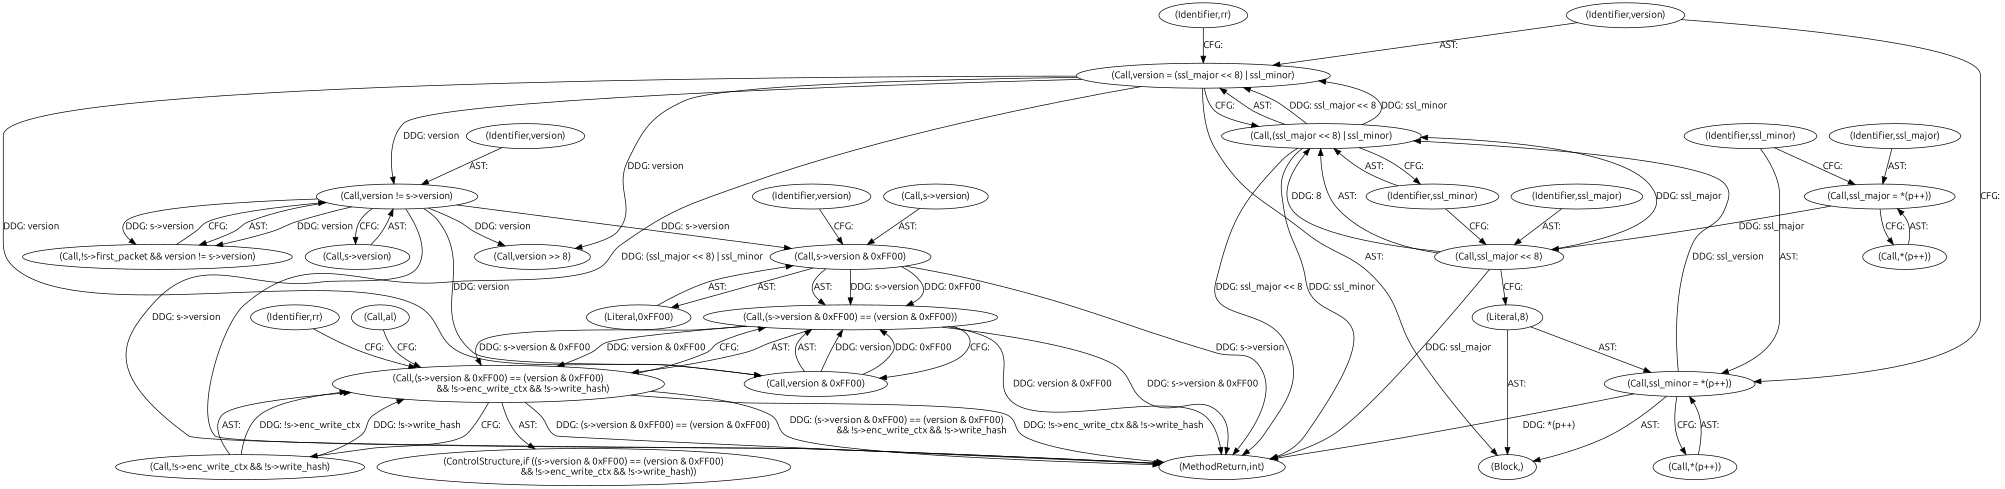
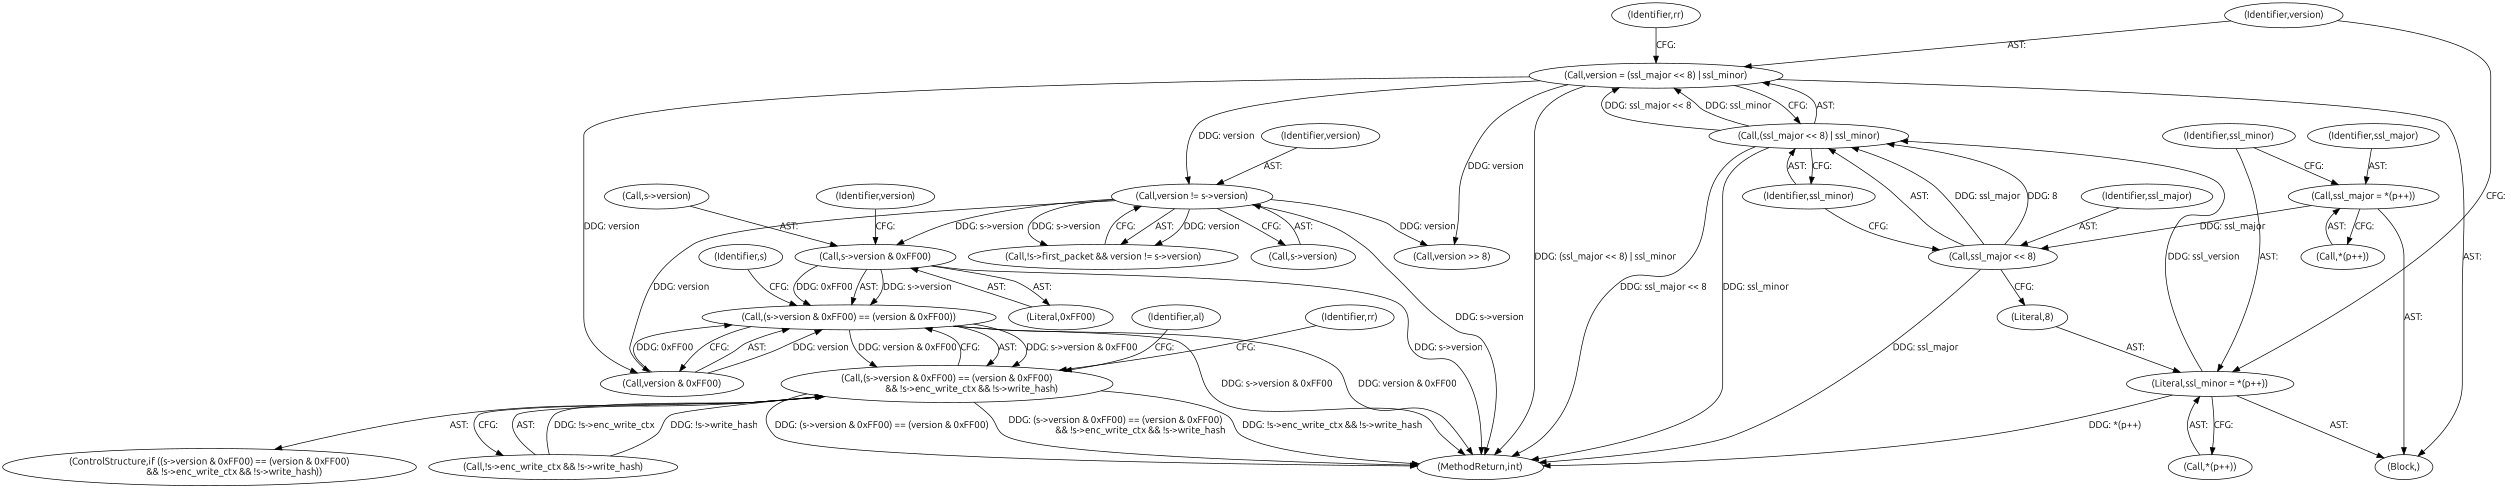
node "(Identifier,s)": added
node "(Call,al)": label "(Call,al)" -> "(Identifier,al)"
node "(Call,ssl_minor = *(p++))": label "(Call,ssl_minor = *(p++))" -> "(Literal,ssl_minor = *(p++))"
edge "(Literal,8)" -> "(Block,)": now "(Call,ssl_major = *(p++))" -> "(Block,)"
